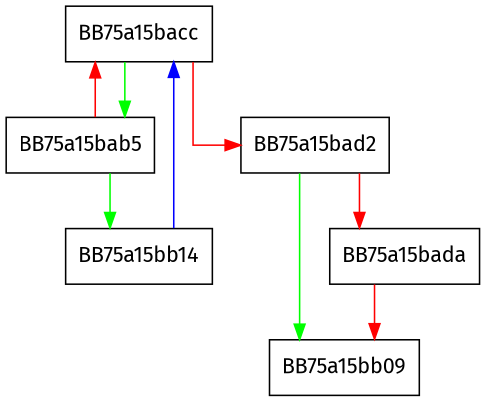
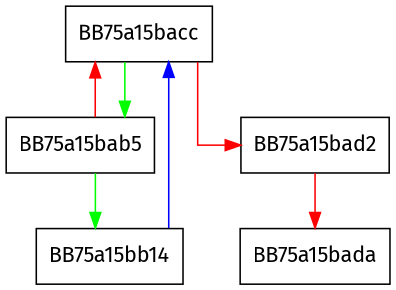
node "BB75a15bb09": removed
